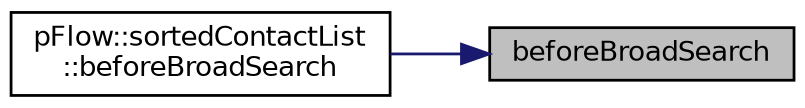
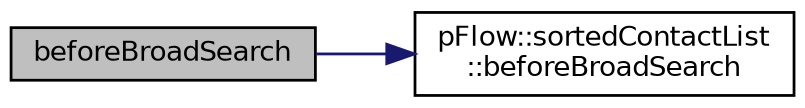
edge "pFlow::sortedContactList ::beforeBroadSearch" -> "beforeBroadSearch": reversed
